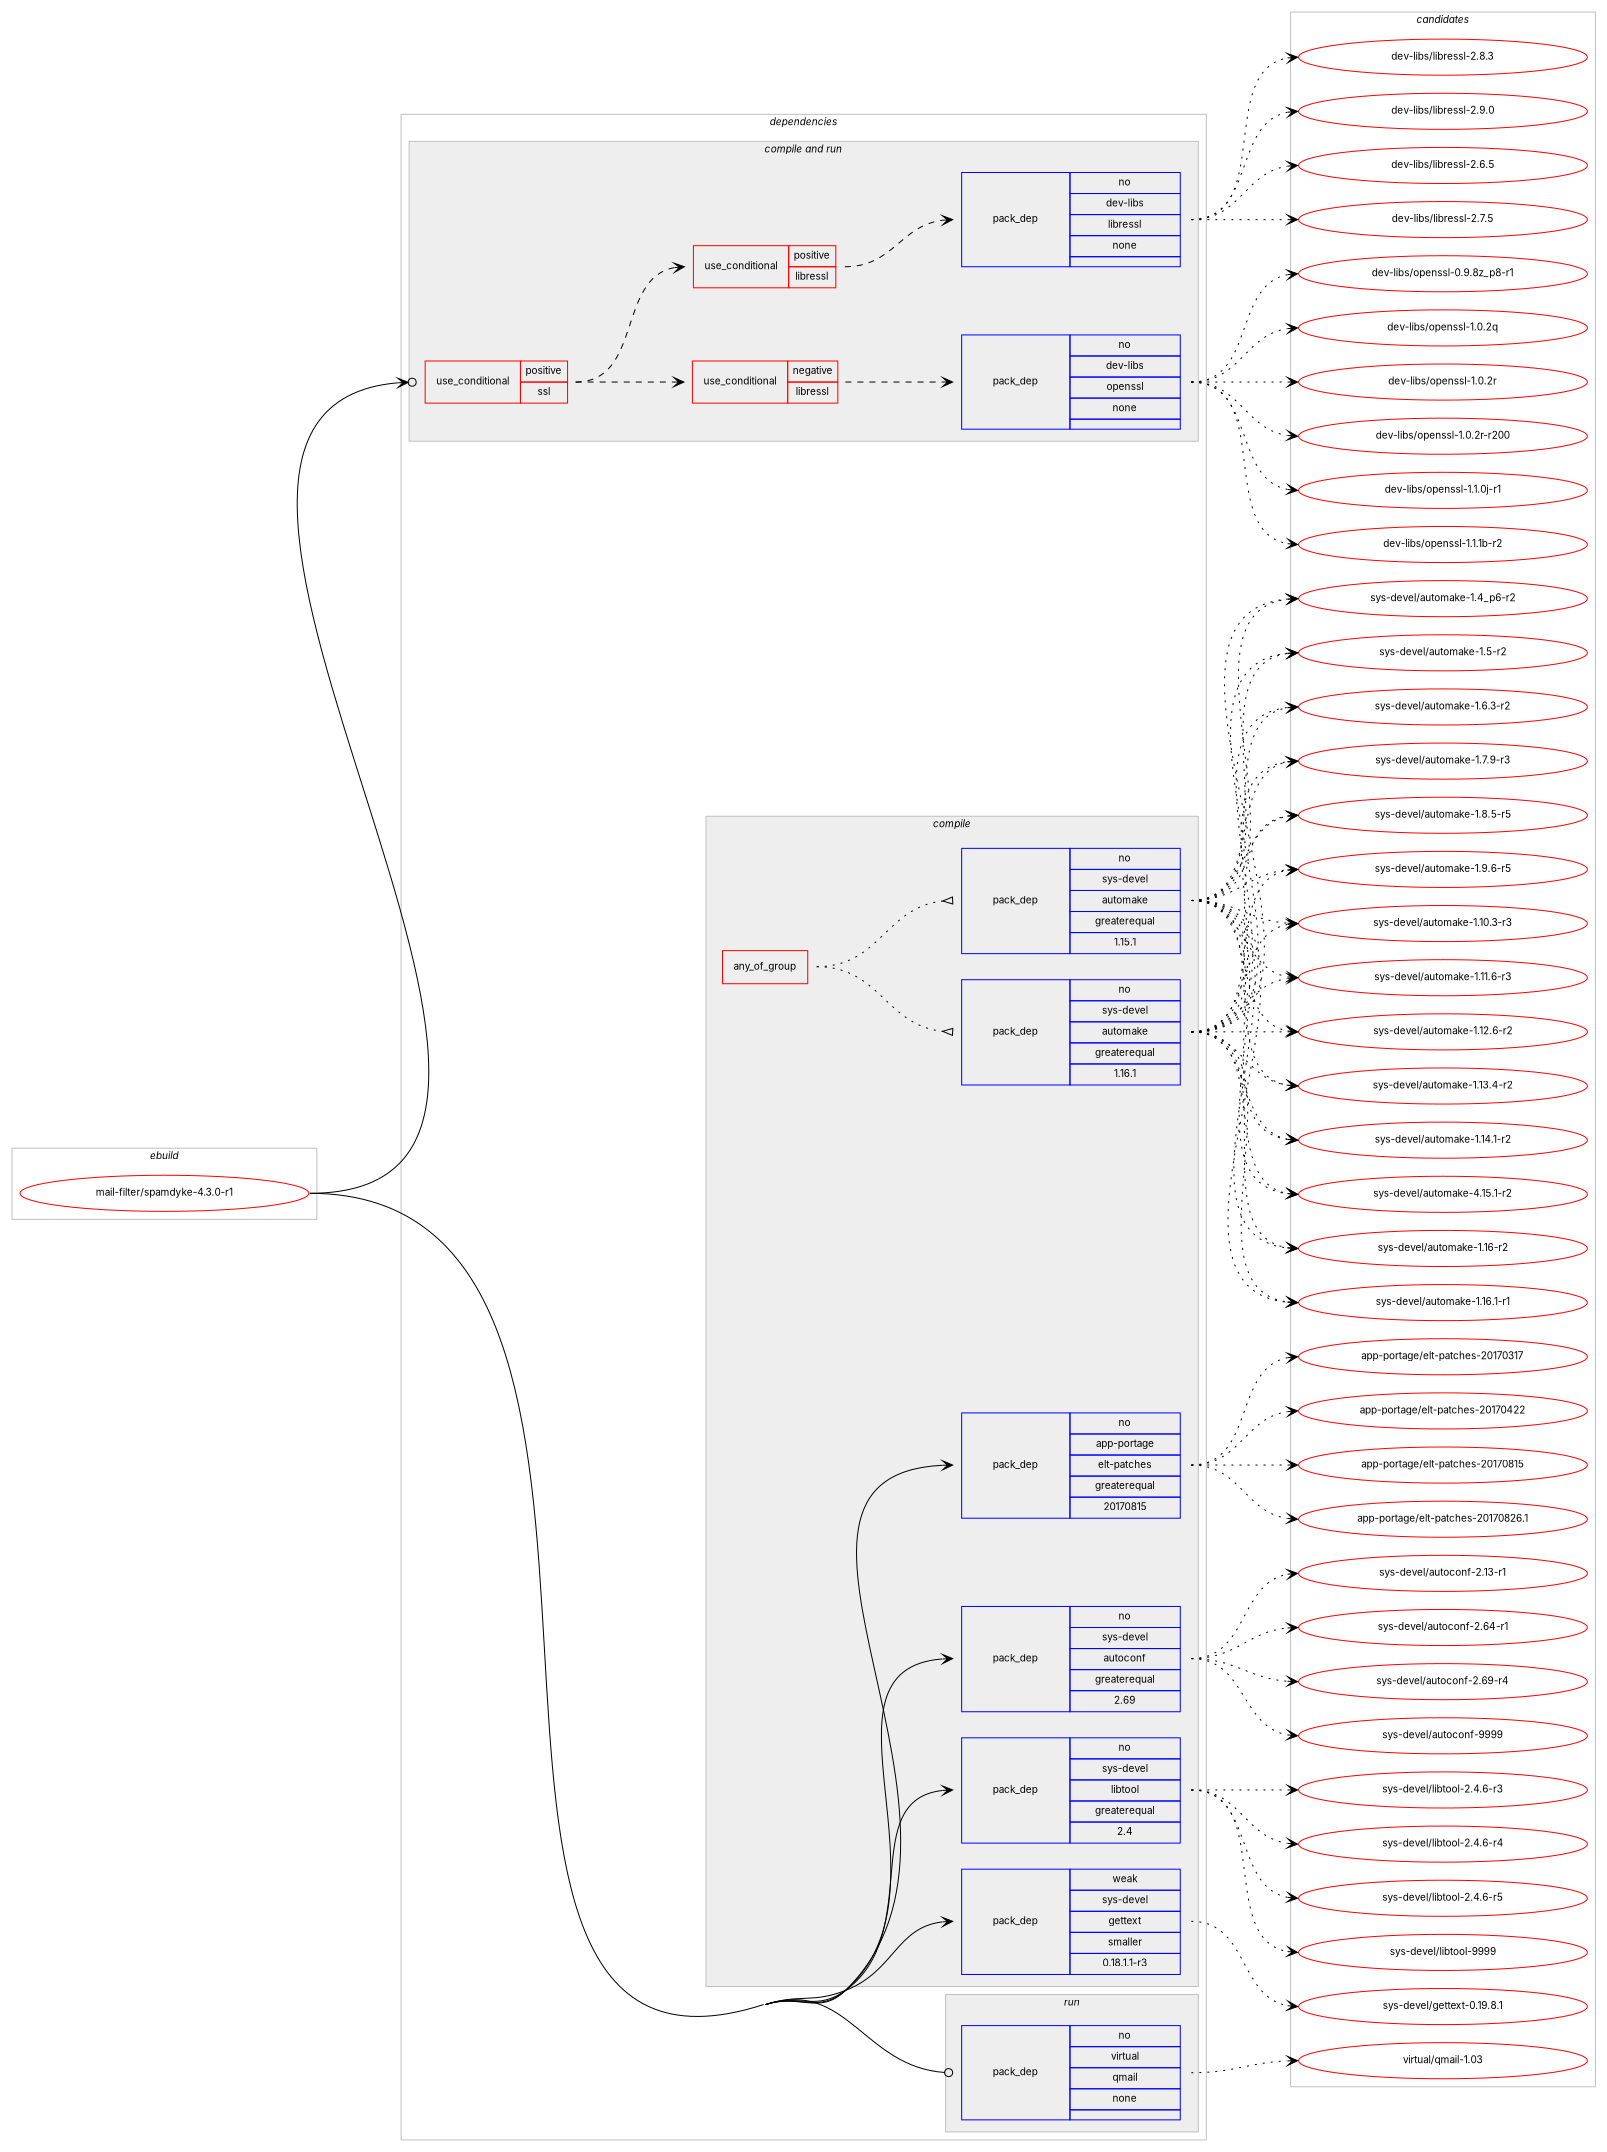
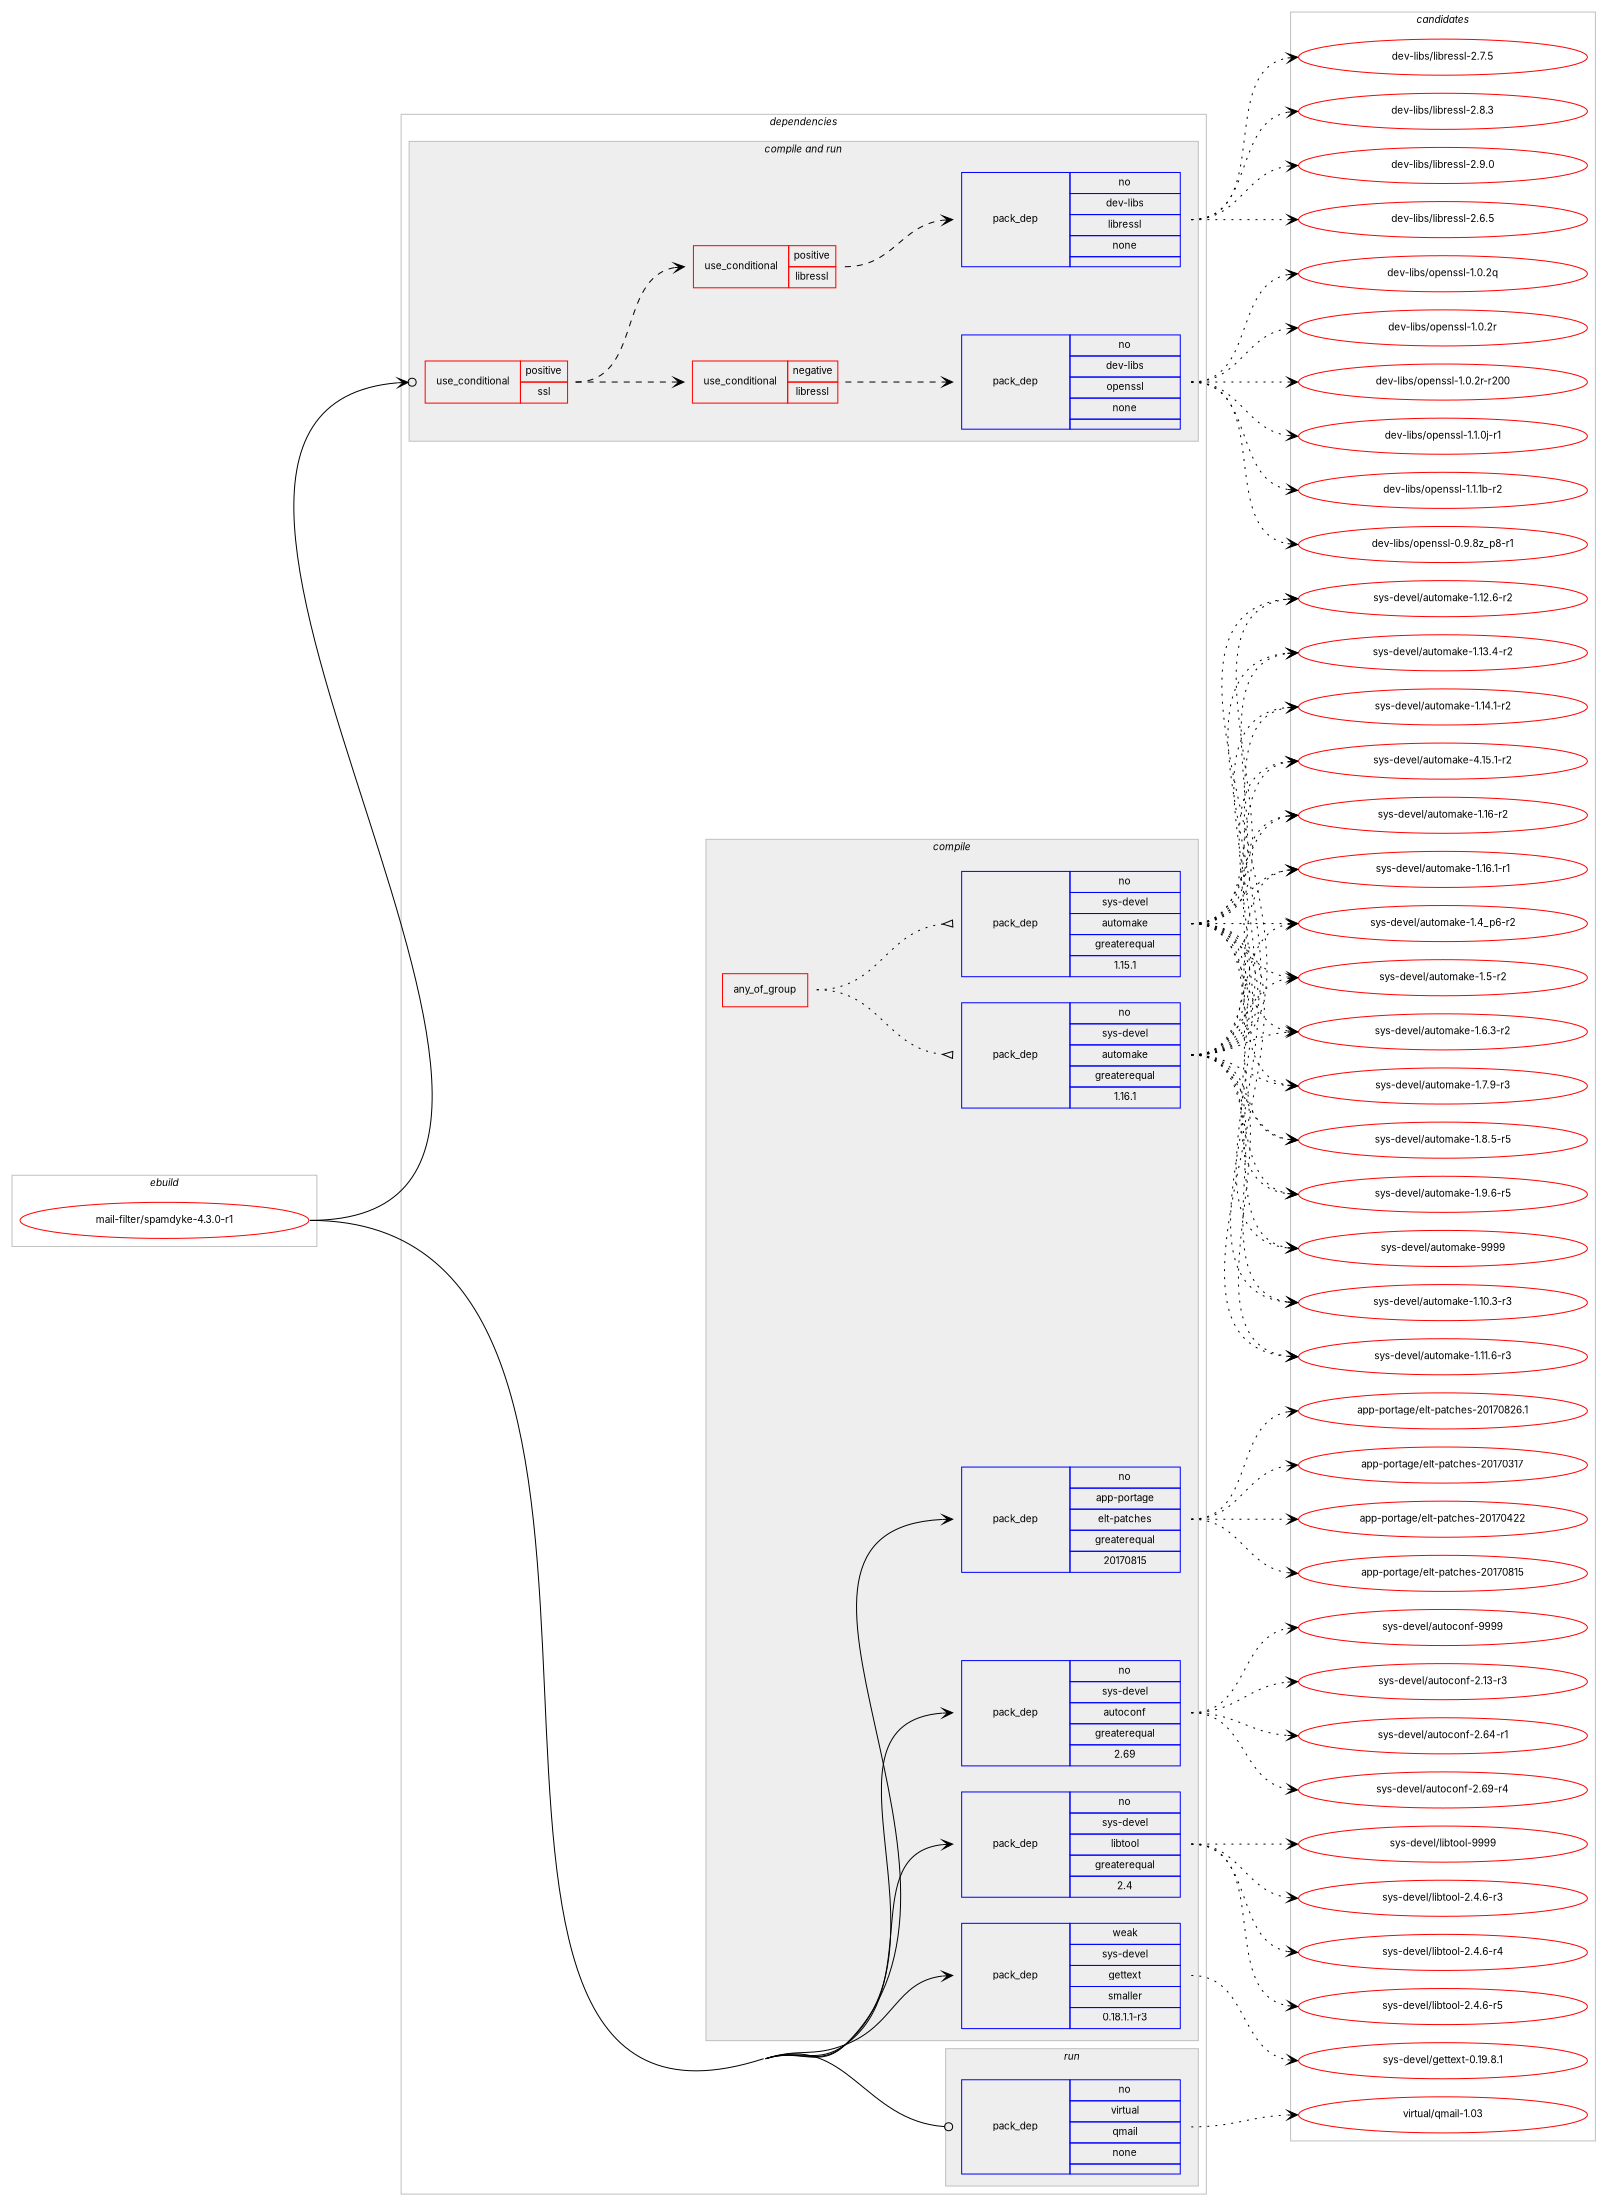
node "sys-devel/automake-9999": added
node "sys-devel/autoconf-2.13-r1": label "sys-devel/autoconf-2.13-r1" -> "sys-devel/autoconf-2.13-r3"
